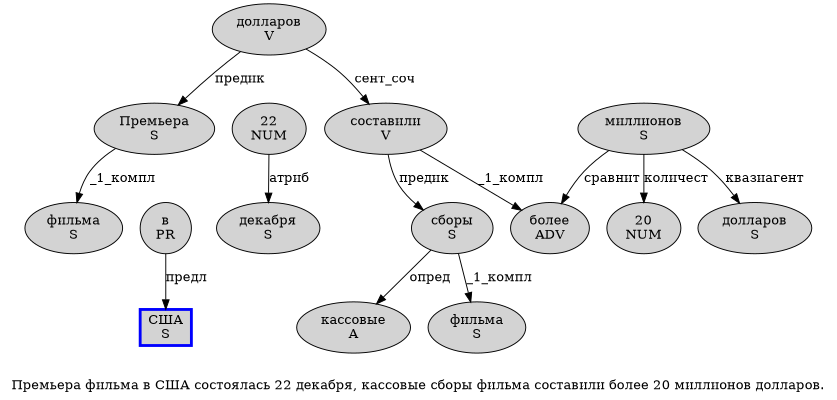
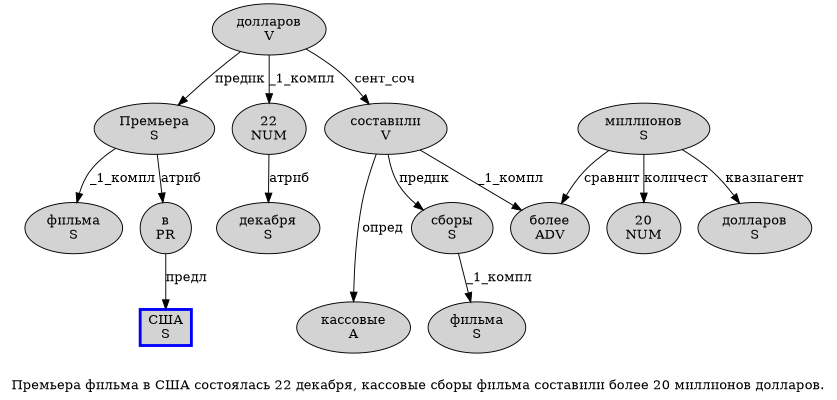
edge "долларов V" -> "22 NUM": added, label "_1_компл"
edge "Премьера S" -> "в PR": added, label "атриб"
edge "сборы S" -> "кассовые A": now "составили V" -> "кассовые A"
